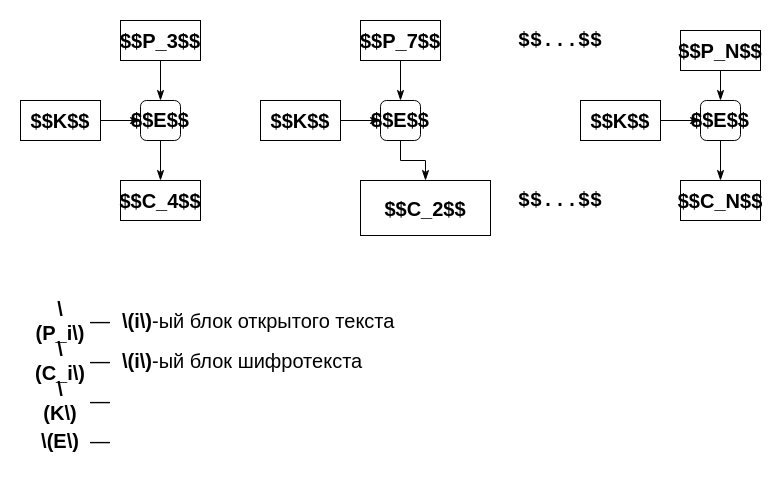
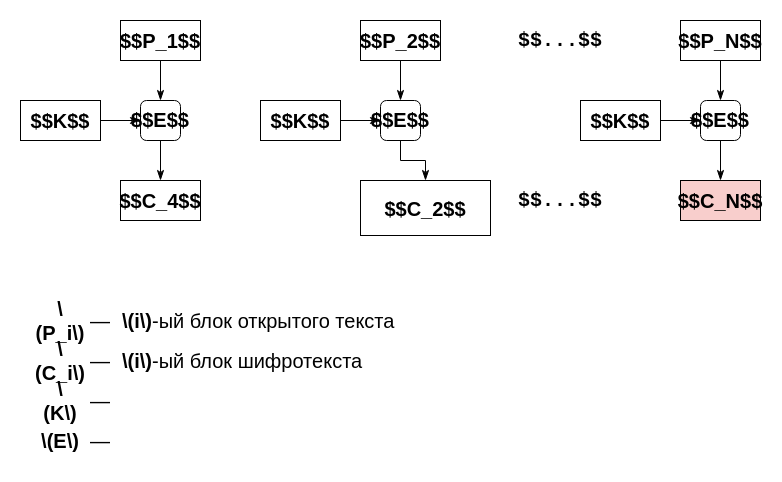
node "$$P_3$$": label "$$P_3$$" -> "$$P_1$$"
node "$$P_7$$": label "$$P_7$$" -> "$$P_2$$"
node "$$P_N$$": moved (721, 51) -> (721, 41)
node "$$C_N$$": fillcolor #ffffff -> #f8cecc
